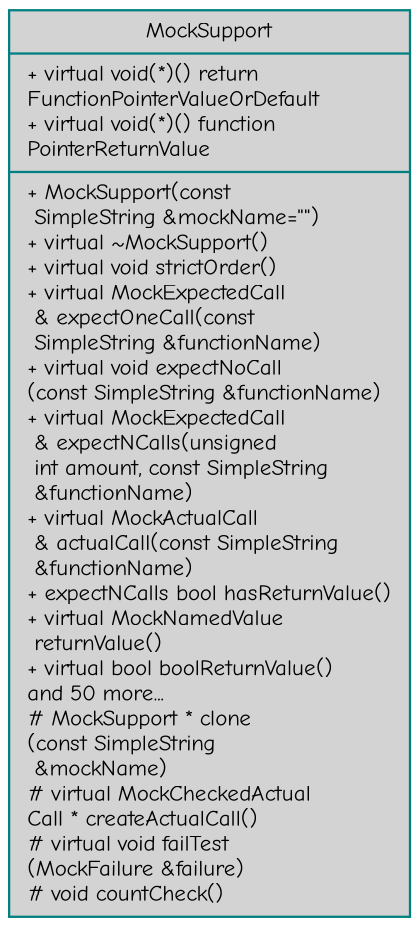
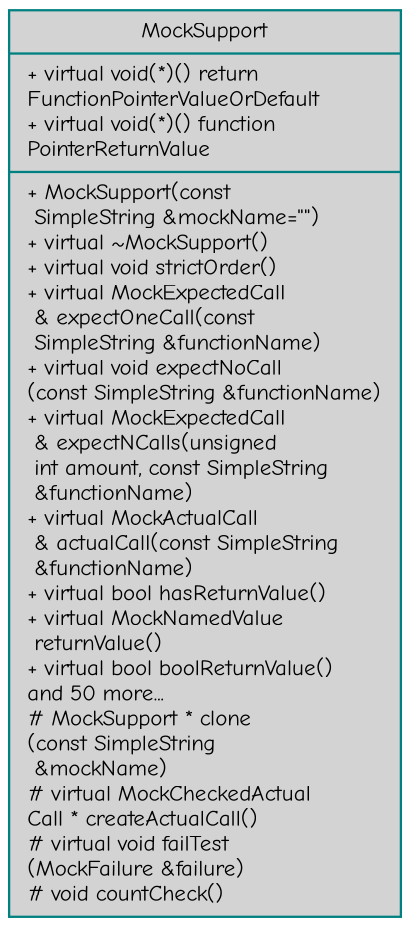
node "MockSupport": text "+ expectNCalls bool hasReturnValue()" -> "+ virtual bool hasReturnValue()"
